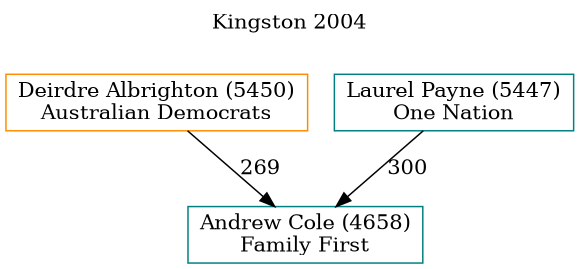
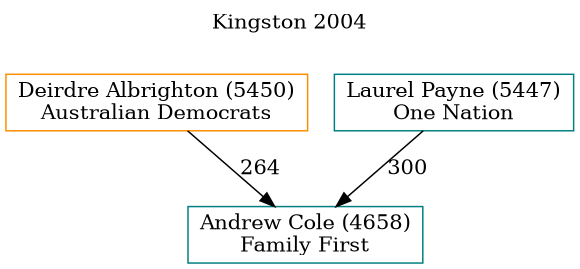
edge "Deirdre Albrighton (5450) Australian Democrats" -> "Andrew Cole (4658) Family First": label "269" -> "264"
